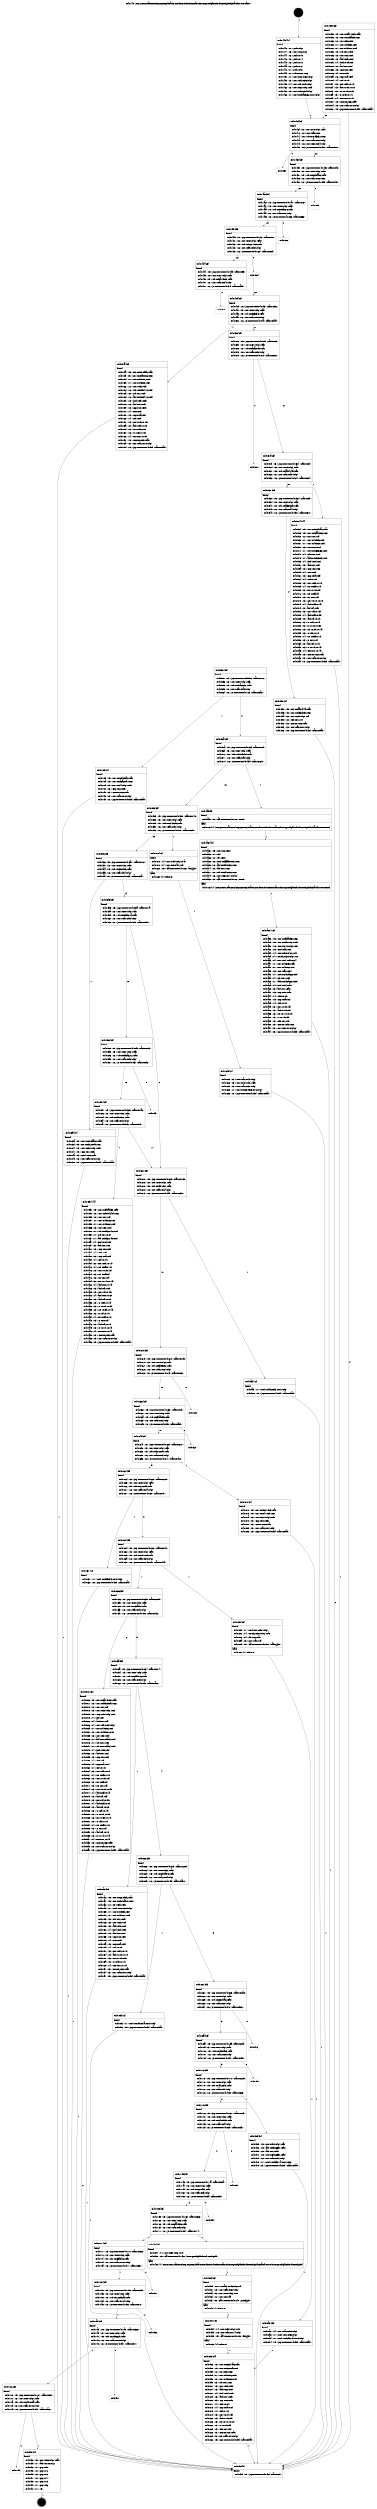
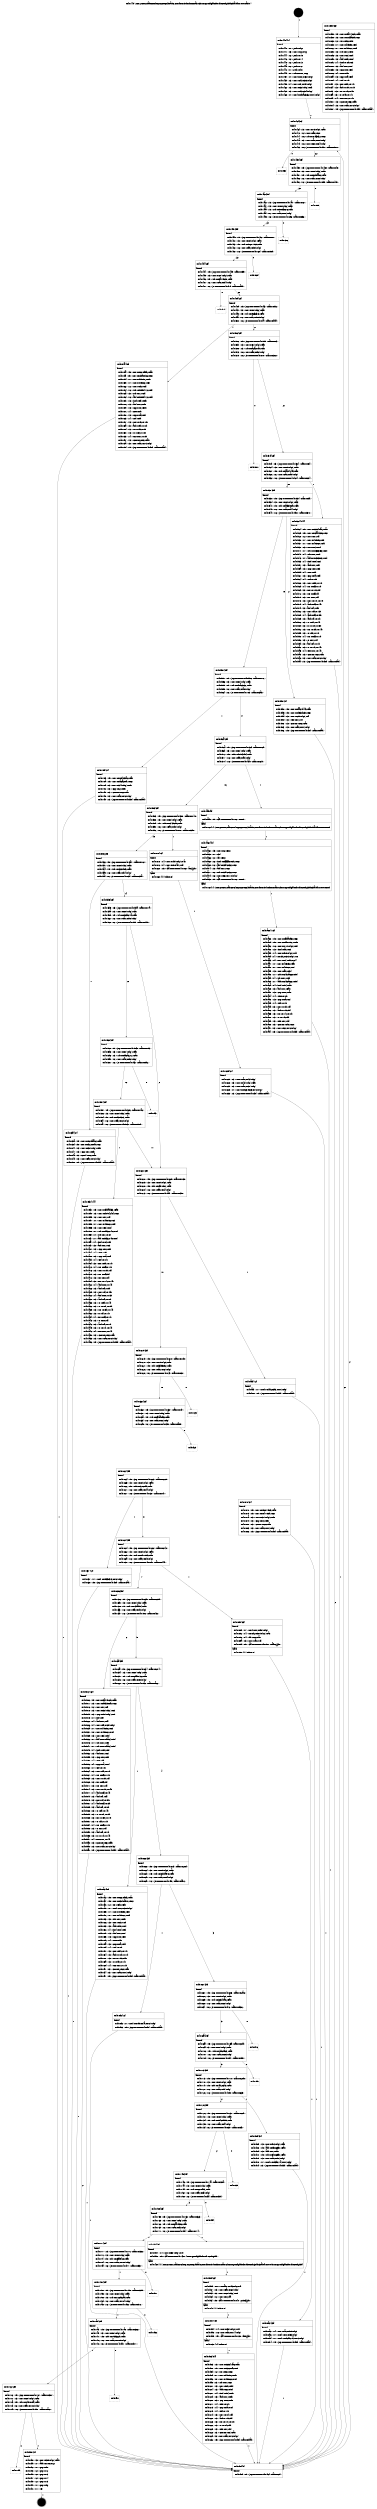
edge "0x4018b9 [83]" -> "0x40146f [26]": now "0x401fed [5]" -> "0x40146f [26]"
edge "0x401e2d" -> "0x4014ed [25]": now "0x4014d4 [25]" -> "0x4014ed [25]"
edge "0x401538 [25]" -> "0x401551 [25]": added, label "18"
node "0x40164b [25]": removed
edge "0x4018a2 [23]" -> "0x401be3 [84]": now "0x4018a2 [23]" -> "0x401fed [5]"
